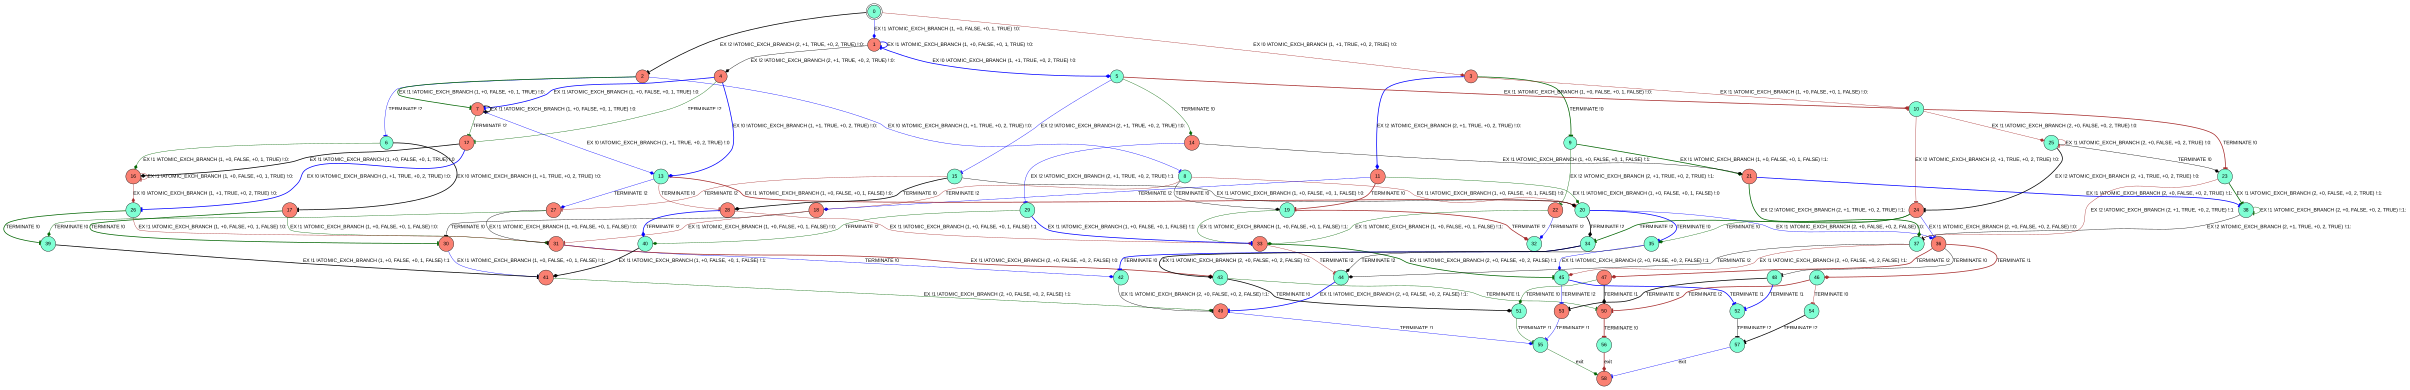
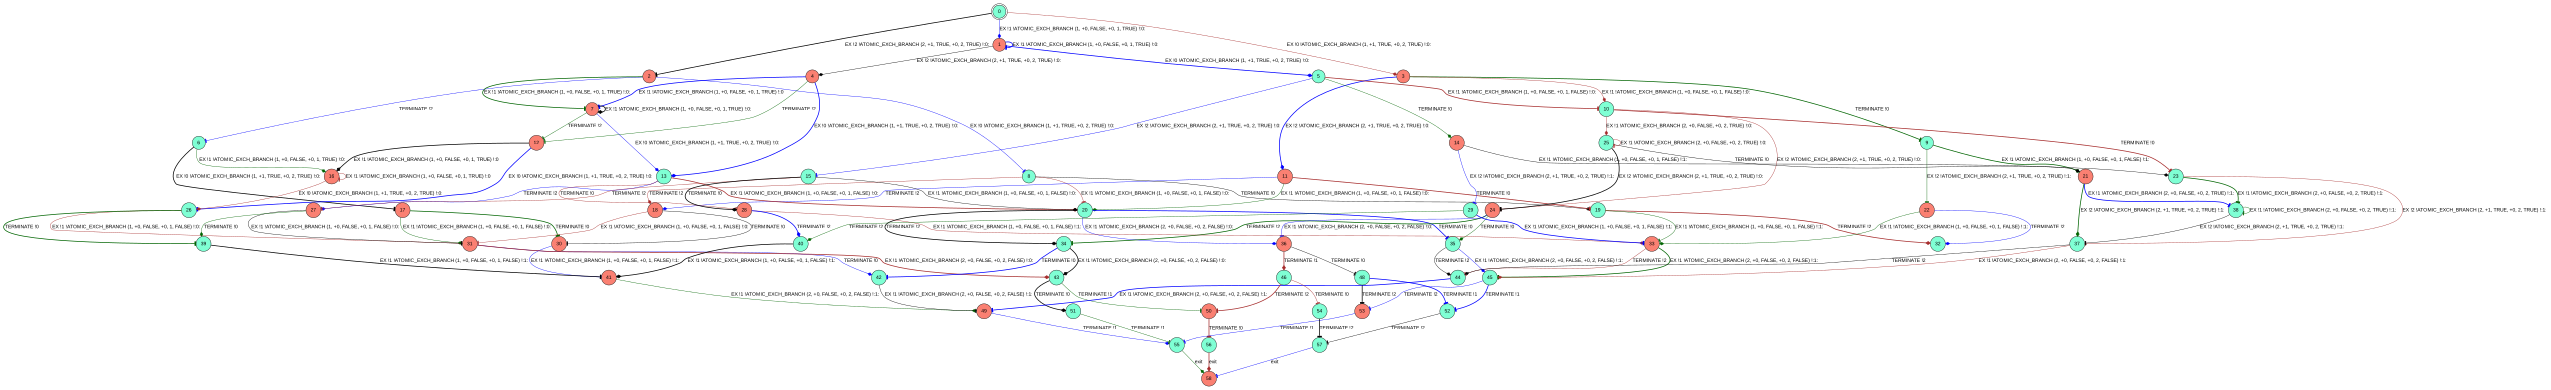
node "47": removed
